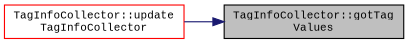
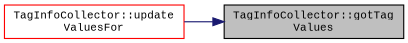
node "TagInfoCollector::update TagInfoCollector": label "TagInfoCollector::update TagInfoCollector" -> "TagInfoCollector::update ValuesFor"
